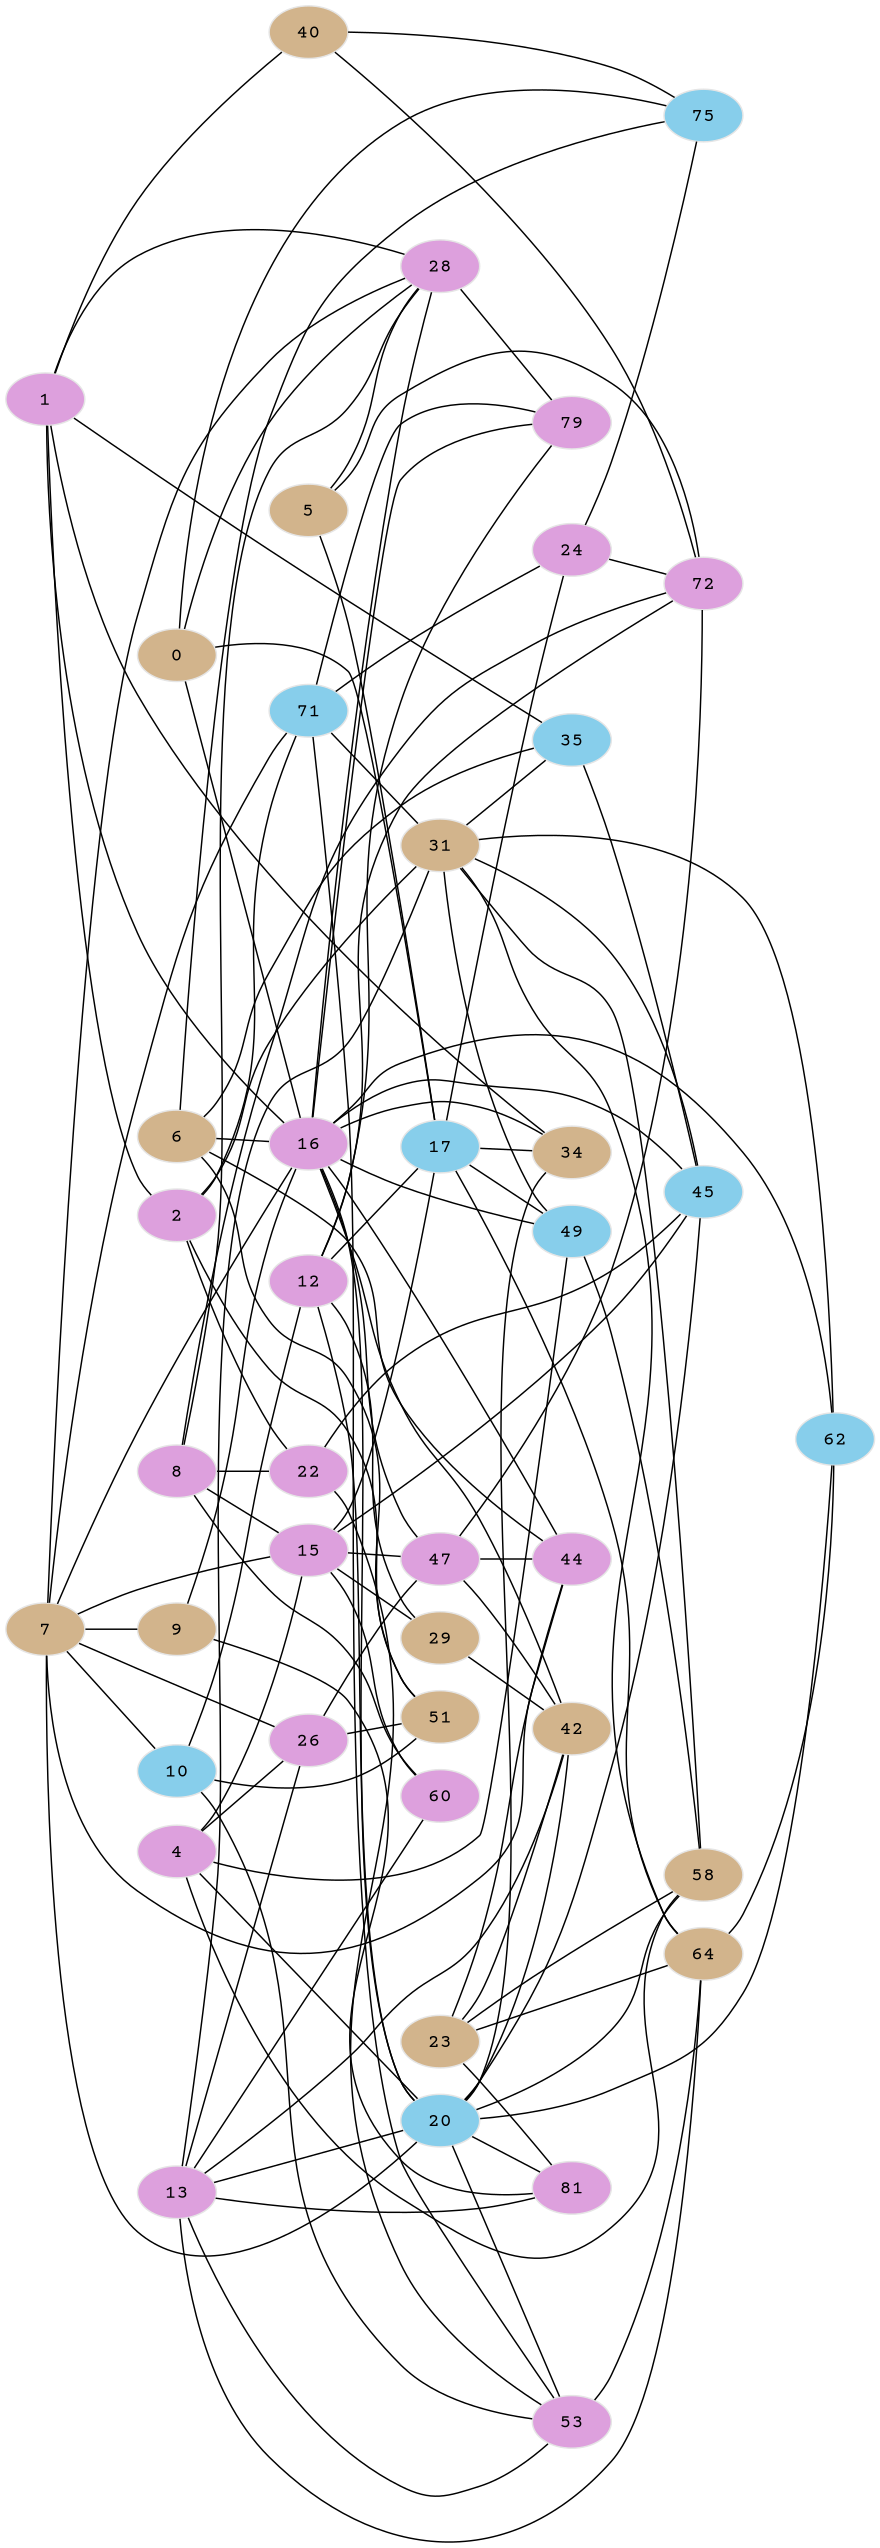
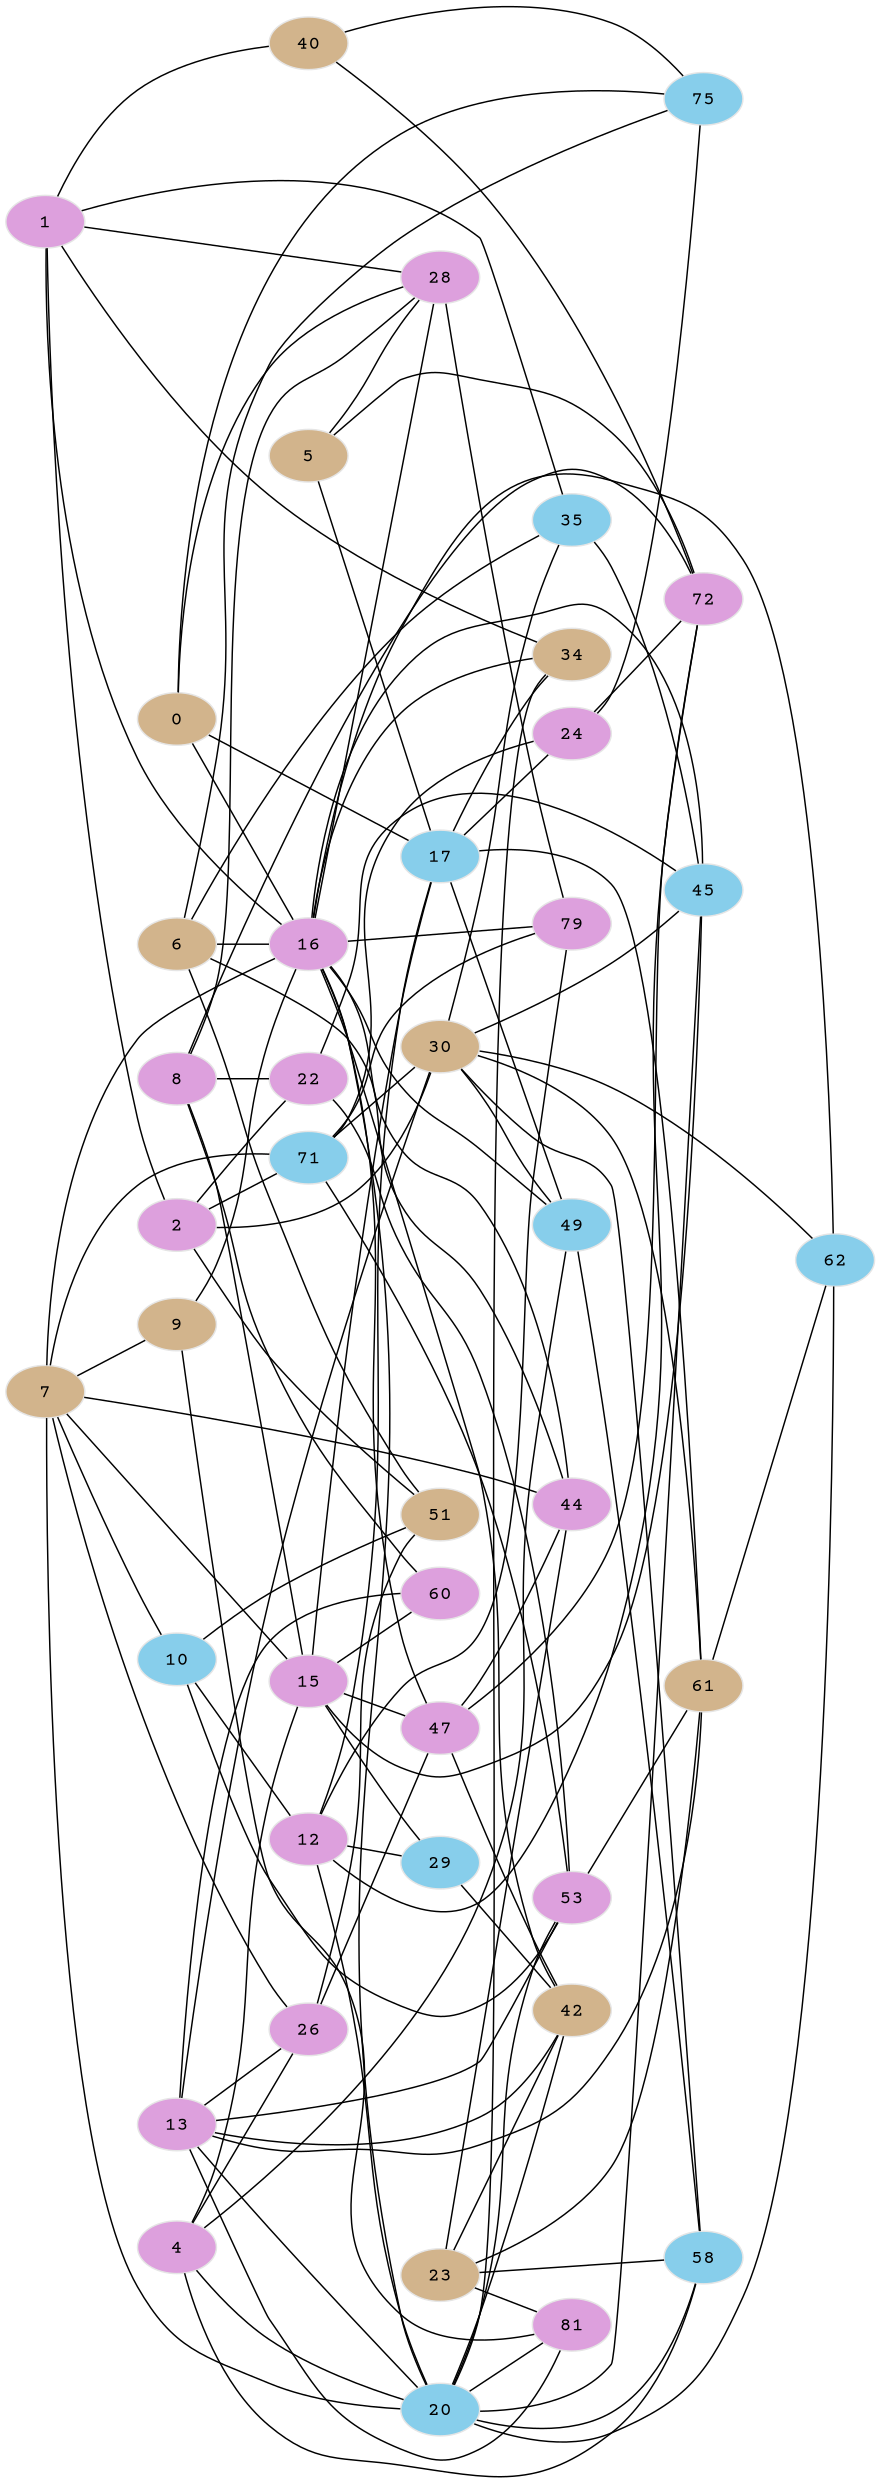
node "31": label "31" -> "30"
edge "28" -- "7": removed
node "29": fillcolor tan -> skyblue
node "58": fillcolor tan -> skyblue
node "64": label "64" -> "61"
